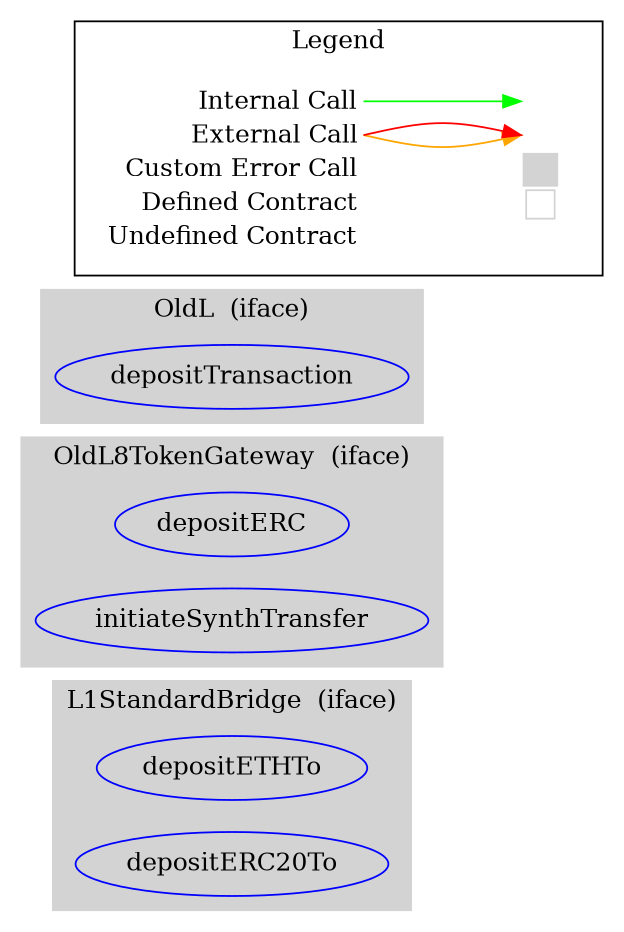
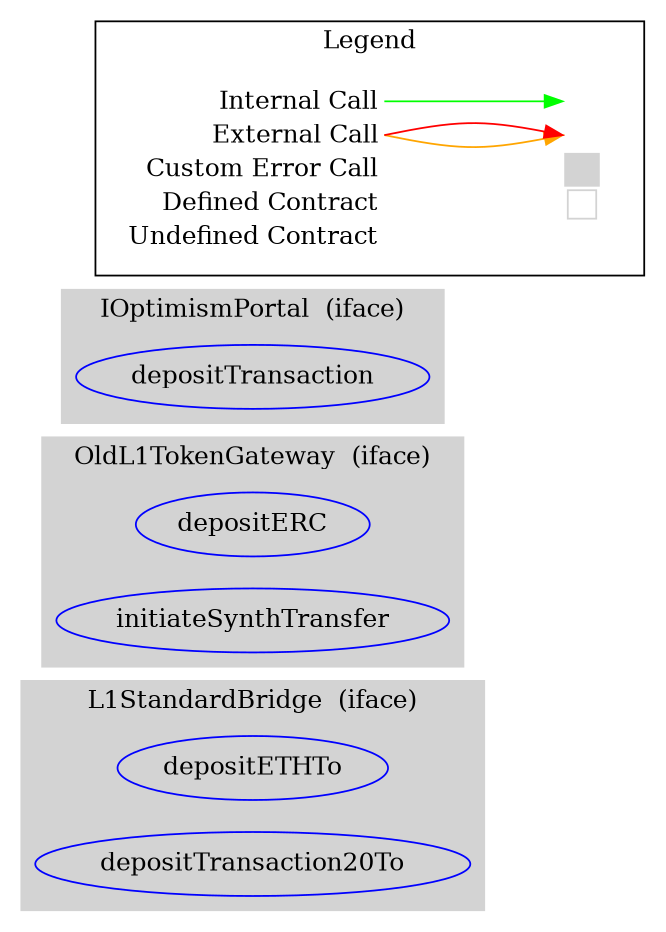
cluster "OldL  (iface)": label "OldL  (iface)" -> "IOptimismPortal  (iface)"
cluster "OldL8TokenGateway  (iface)": label "OldL8TokenGateway  (iface)" -> "OldL1TokenGateway  (iface)"
node "depositERC20To": label "depositERC20To" -> "depositTransaction20To"
